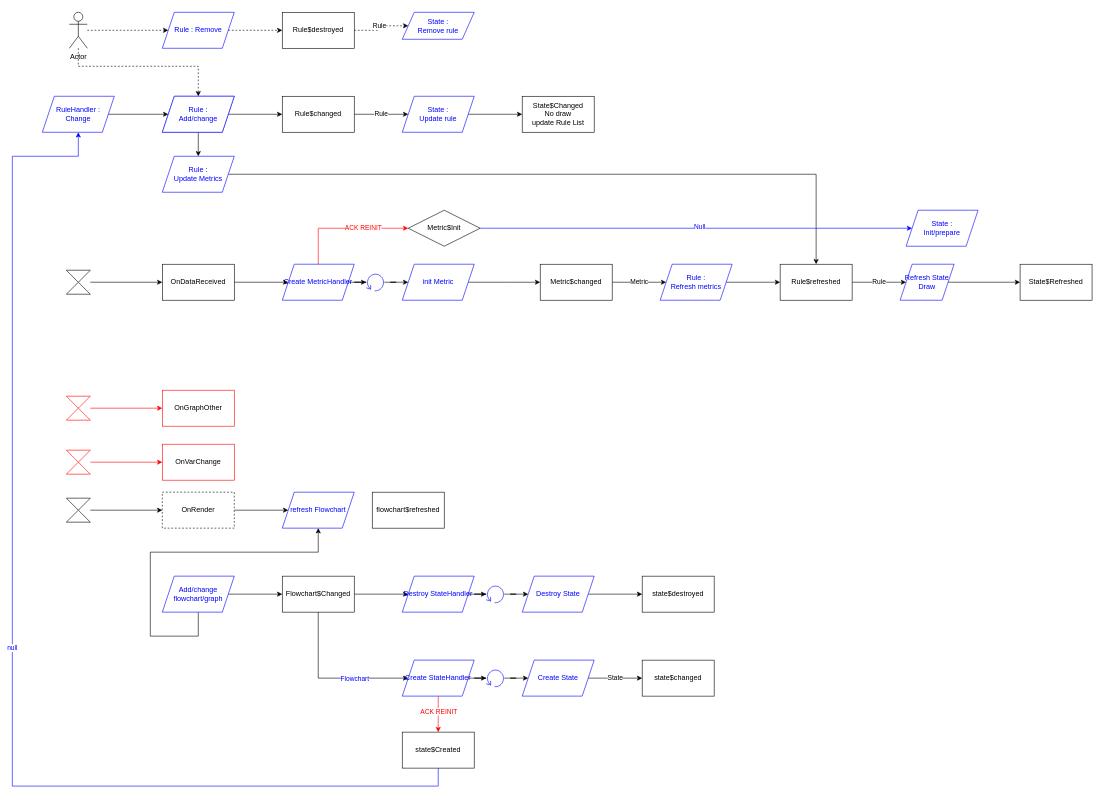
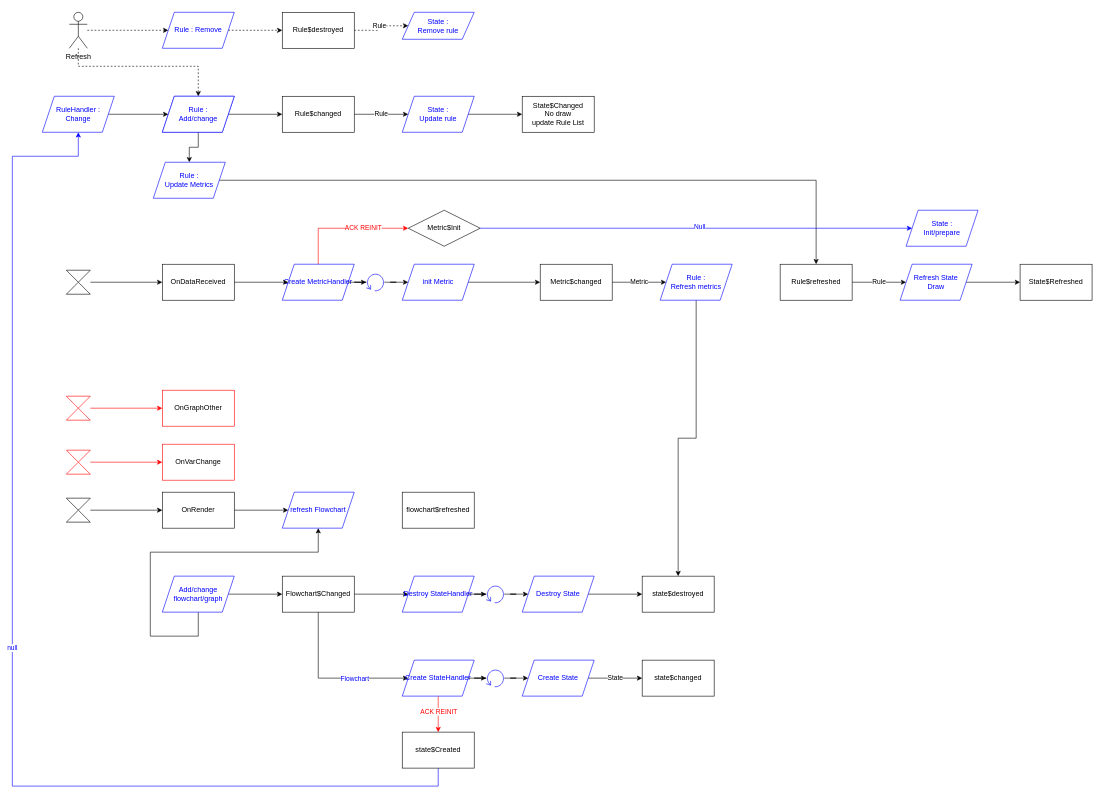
node "Actor": label "Actor" -> "Refresh"
node "Rule : Update Metrics": moved (198, 174) -> (189, 180)
edge "Rule : Refresh metrics" -> "Rule$refreshed": now "Rule : Refresh metrics" -> "state$destroyed"
node "Refresh State Draw": size 54x36 -> 72x36
node "OnRender": style dashed -> solid
node "flowchart$refreshed": moved (408, 510) -> (438, 510)
